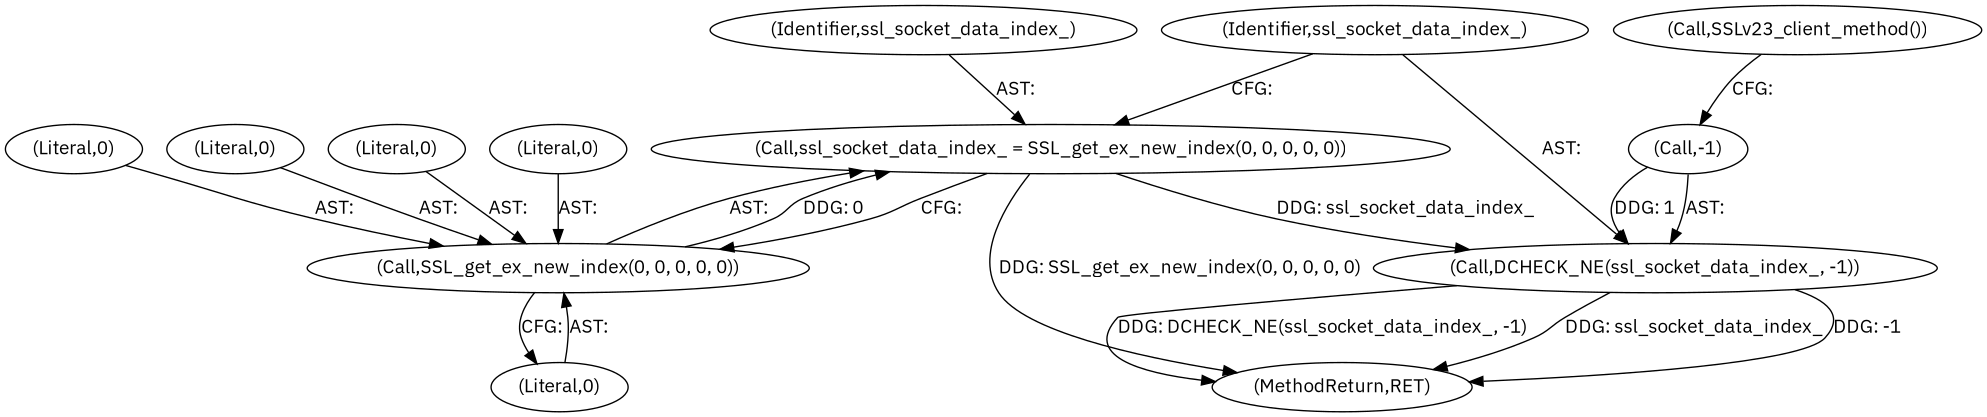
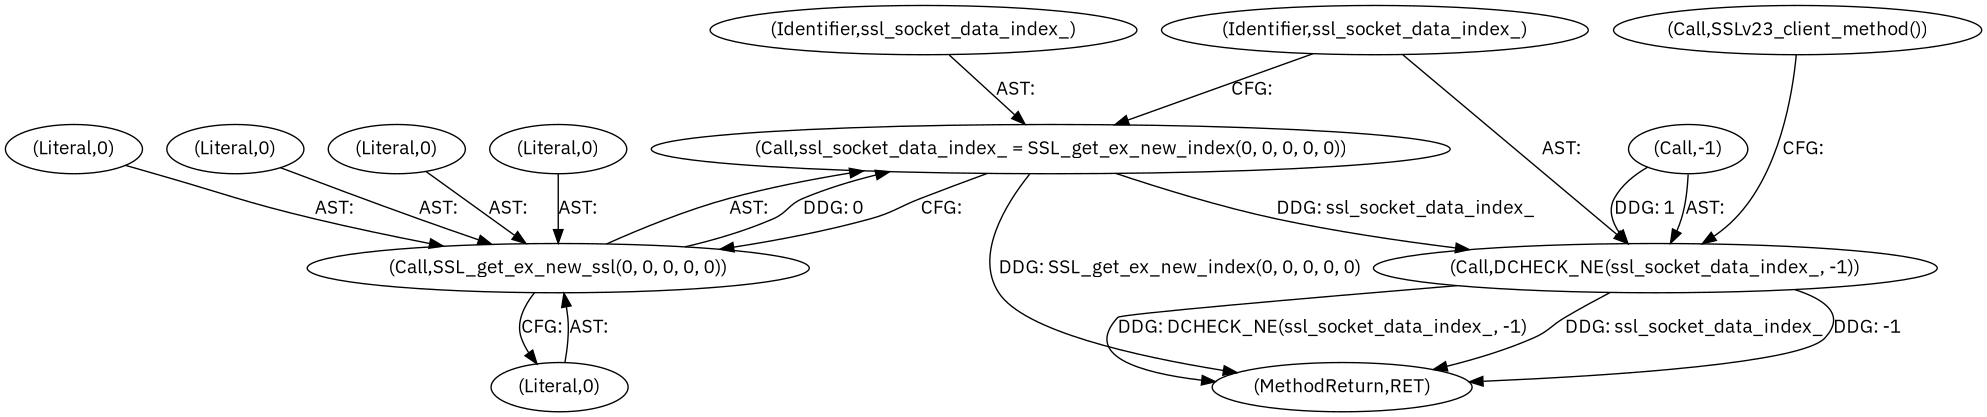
edge "(Call,SSLv23_client_method())" -> "(Call,-1)": now "(Call,SSLv23_client_method())" -> "(Call,DCHECK_NE(ssl_socket_data_index_, -1))"
node "(Call,SSL_get_ex_new_index(0, 0, 0, 0, 0))": label "(Call,SSL_get_ex_new_index(0, 0, 0, 0, 0))" -> "(Call,SSL_get_ex_new_ssl(0, 0, 0, 0, 0))"
